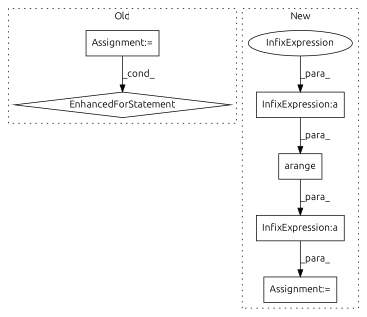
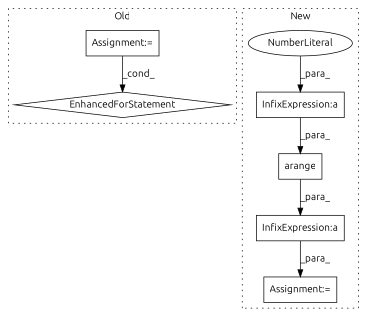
node "InfixExpression": label "InfixExpression" -> "NumberLiteral"
